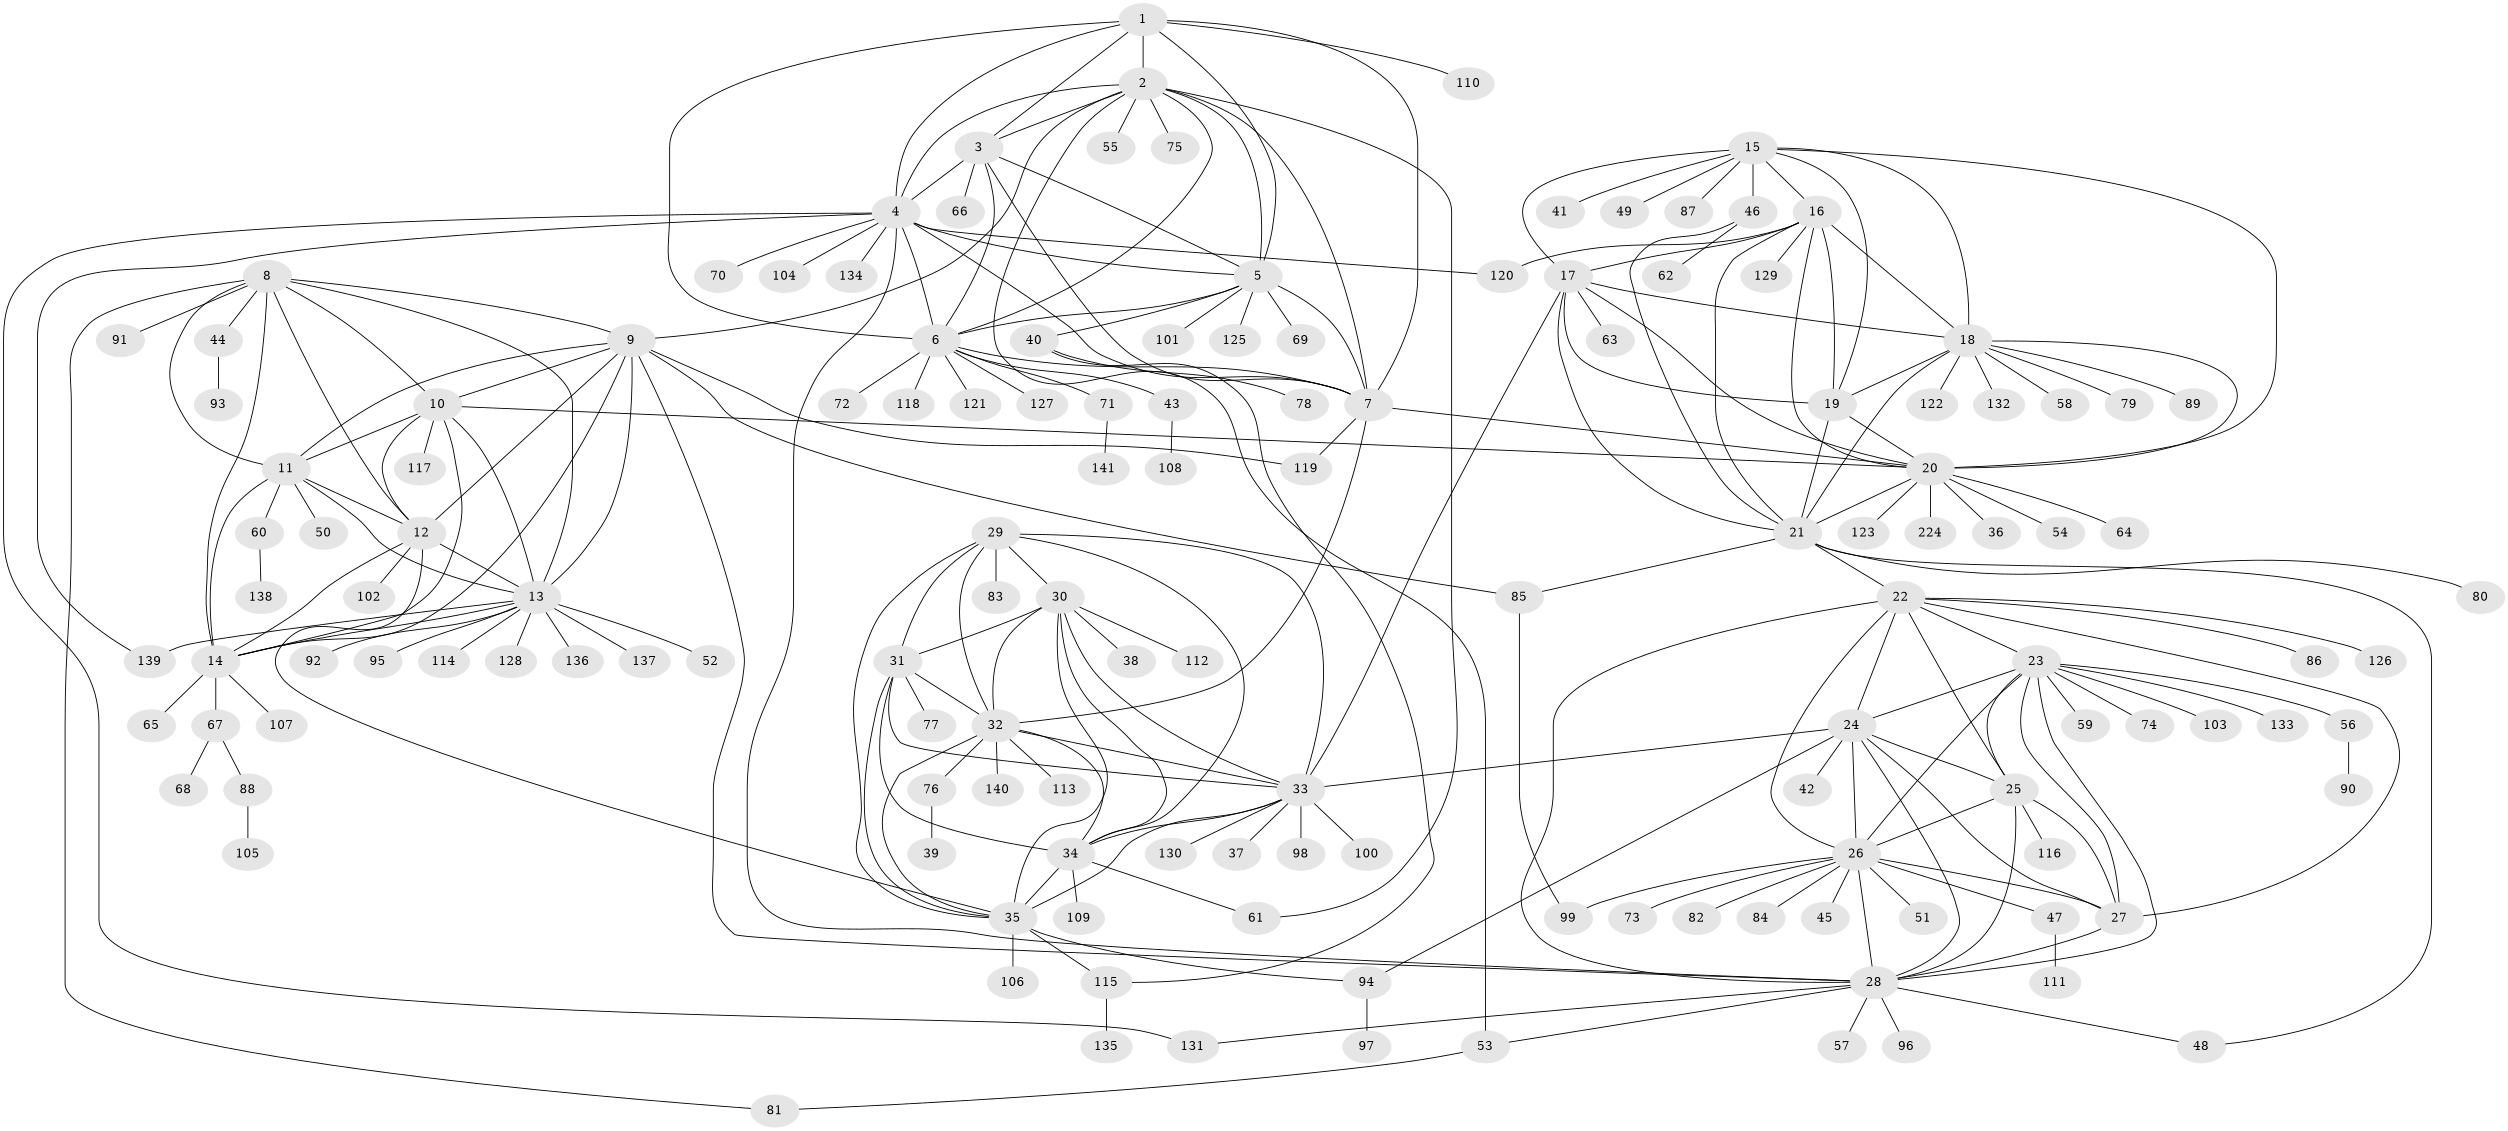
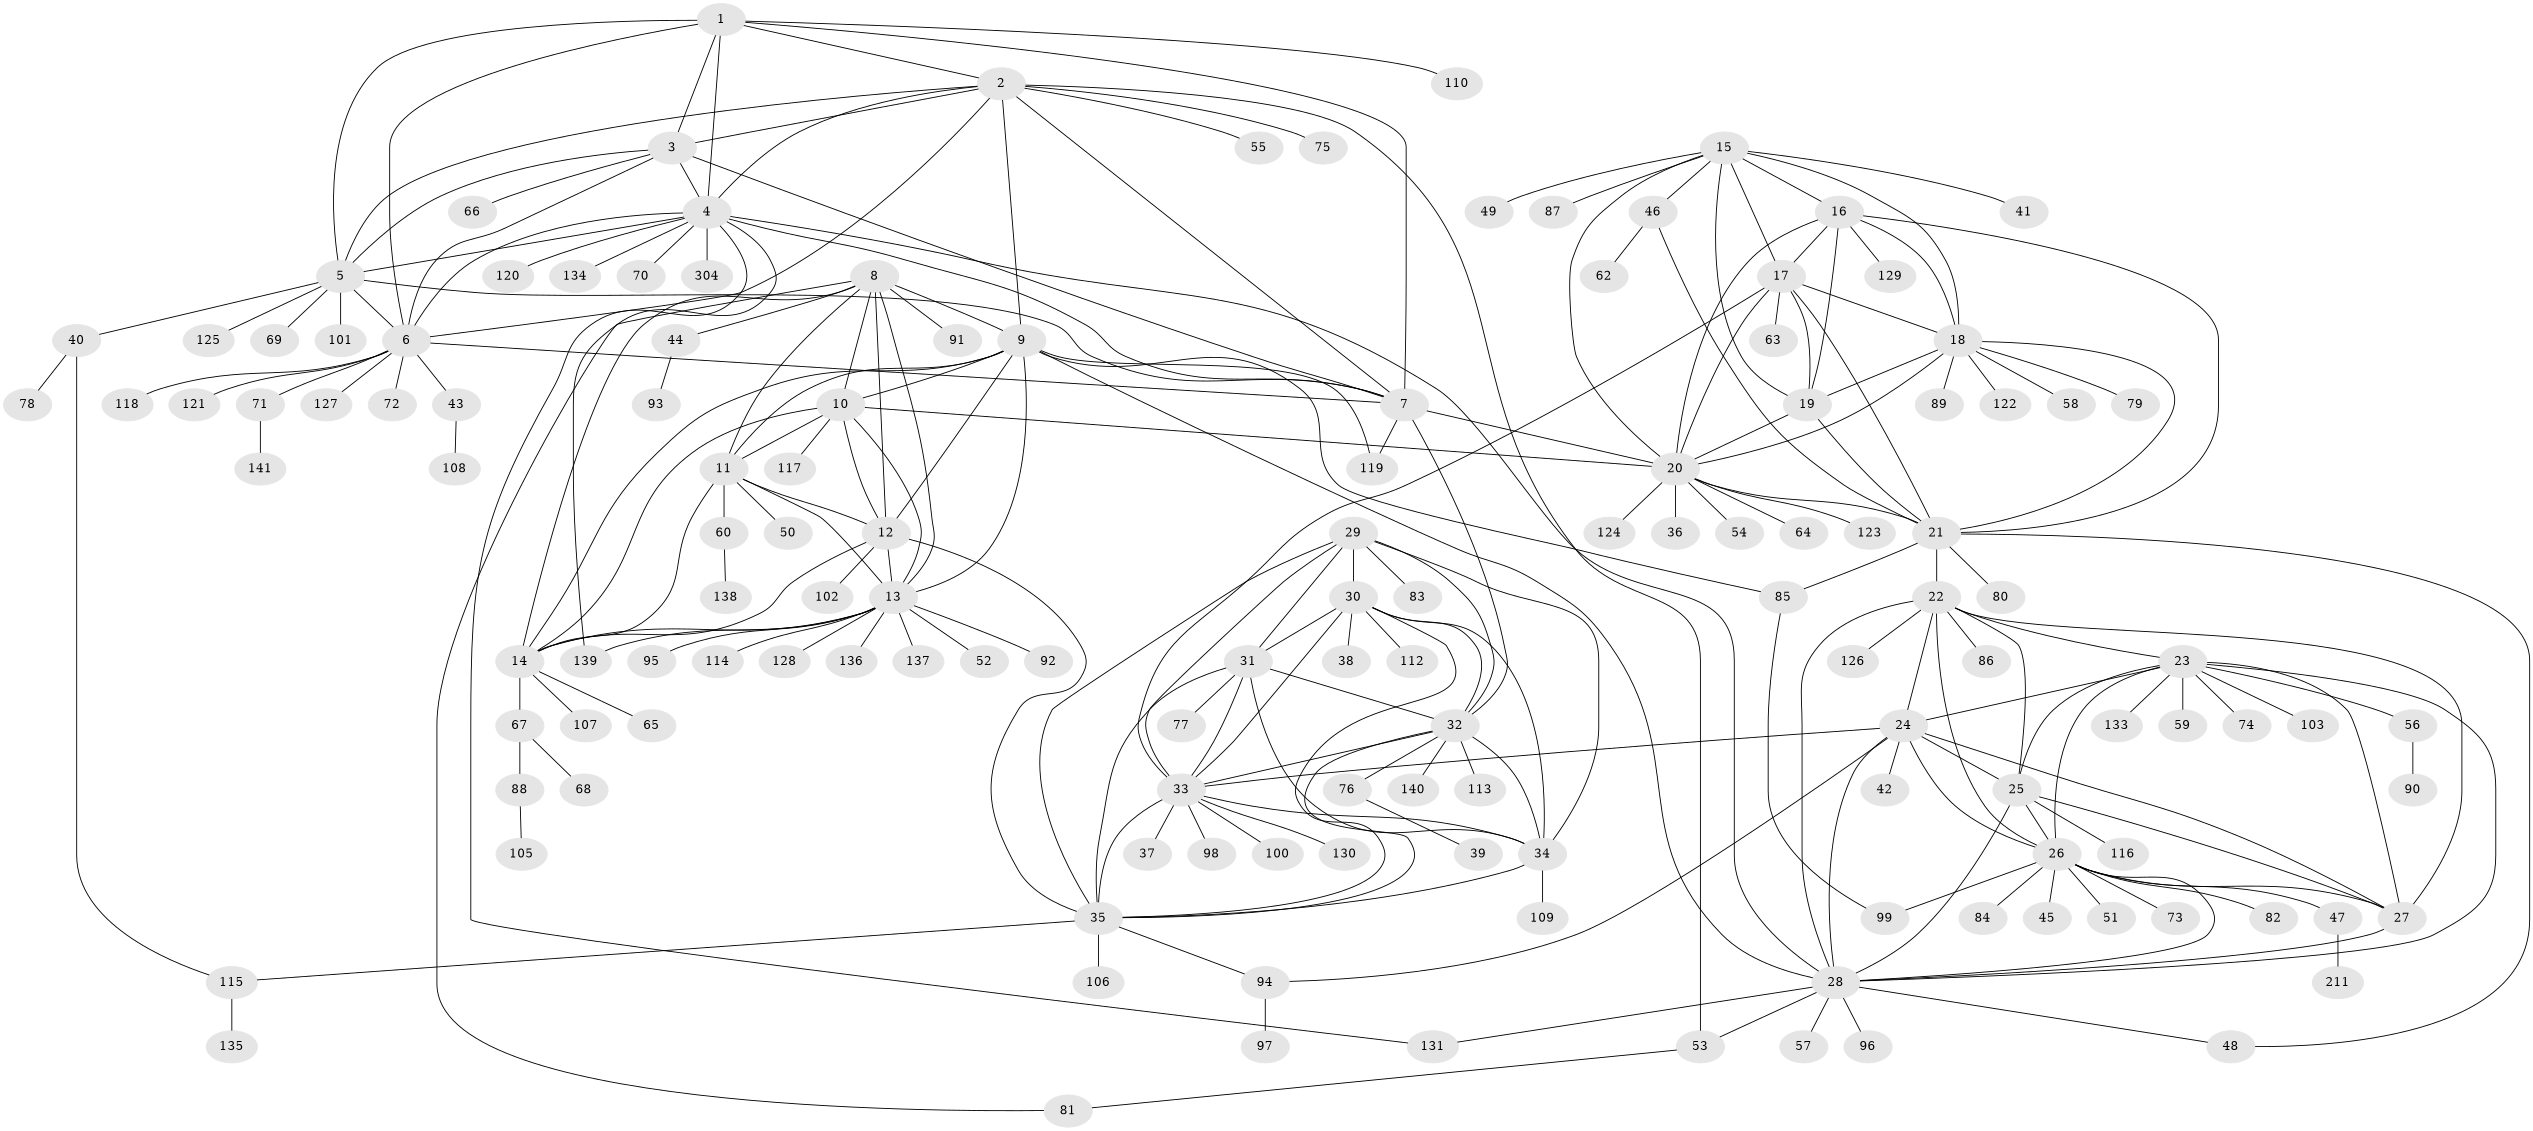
edge "16" -- "120": removed
node "104": label "104" -> "304"
node "132": removed
node "224": label "224" -> "124"
node "61": removed
node "111": label "111" -> "211"
